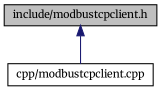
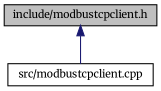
node "cpp/modbustcpclient.cpp": label "cpp/modbustcpclient.cpp" -> "src/modbustcpclient.cpp"
